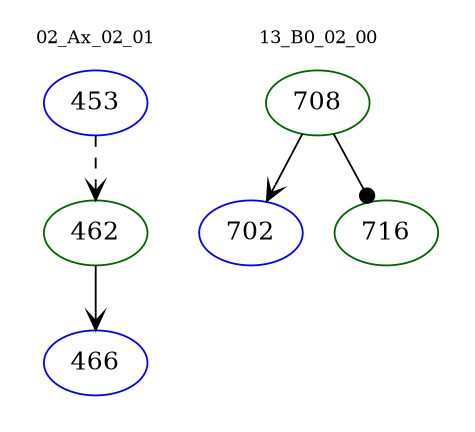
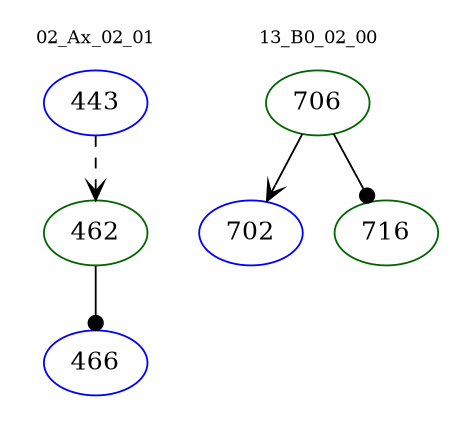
node "453": label "453" -> "443"
node "708": label "708" -> "706"
edge "462" -> "466": arrowhead vee -> dot
